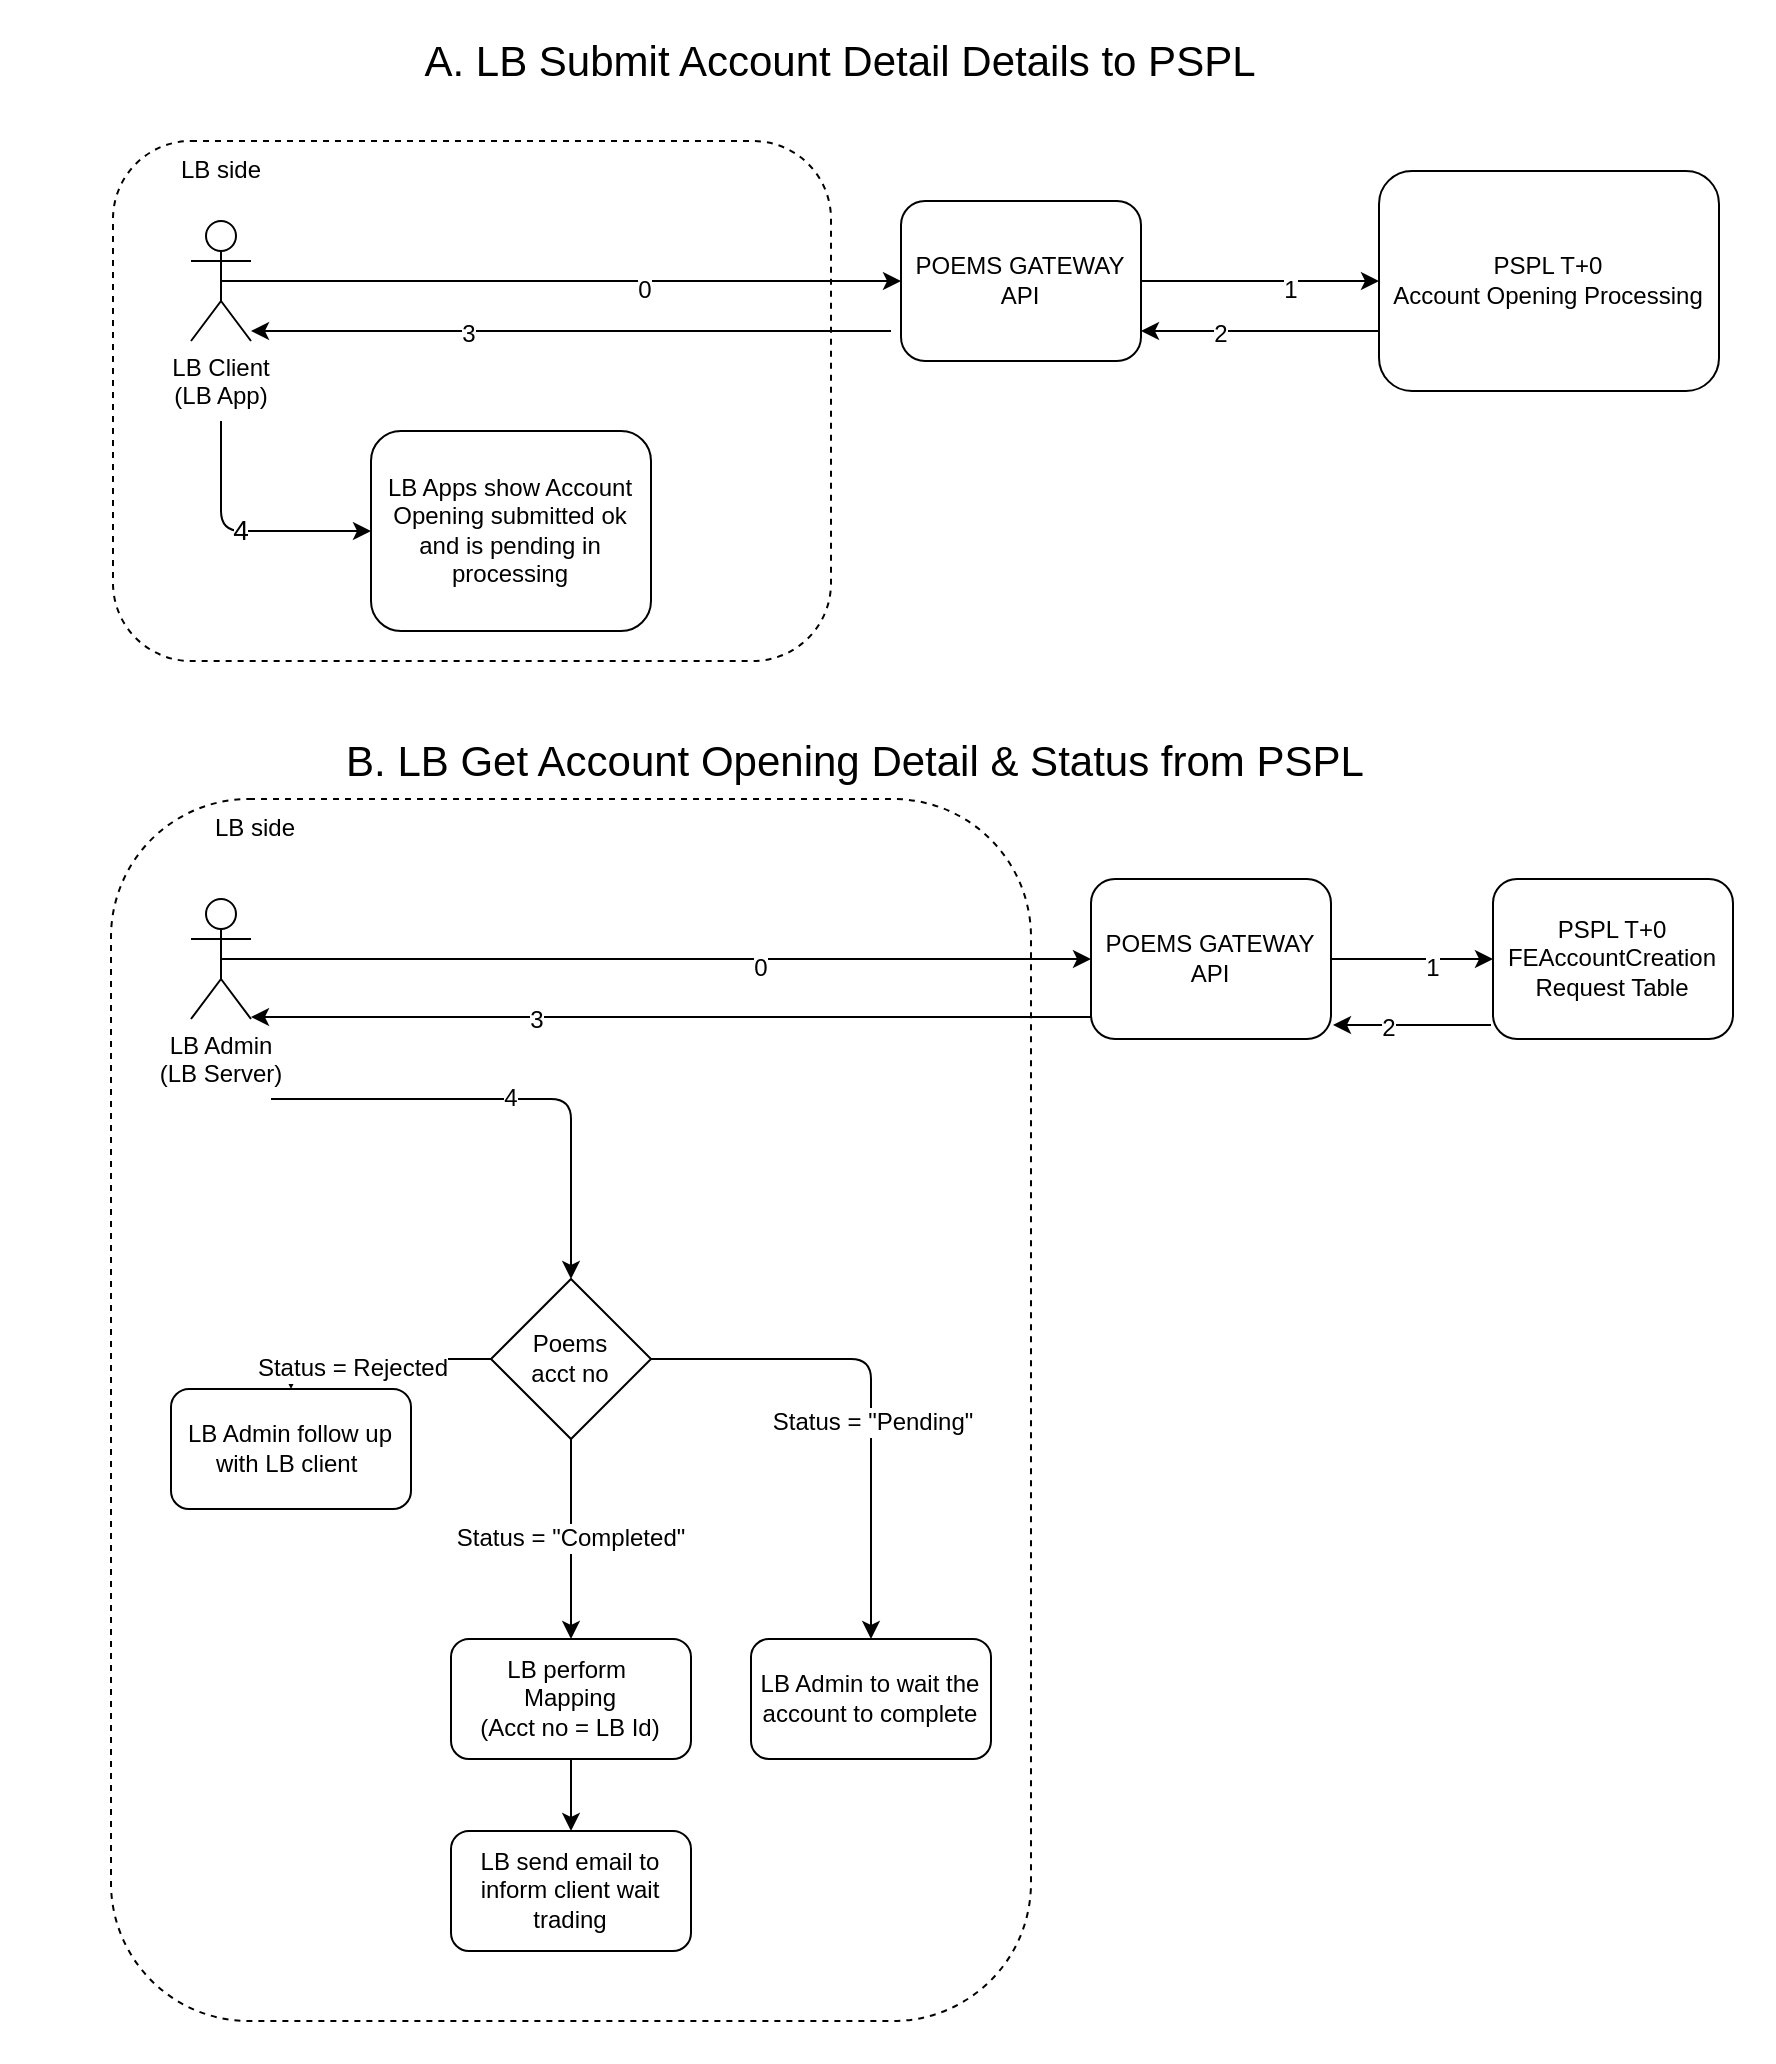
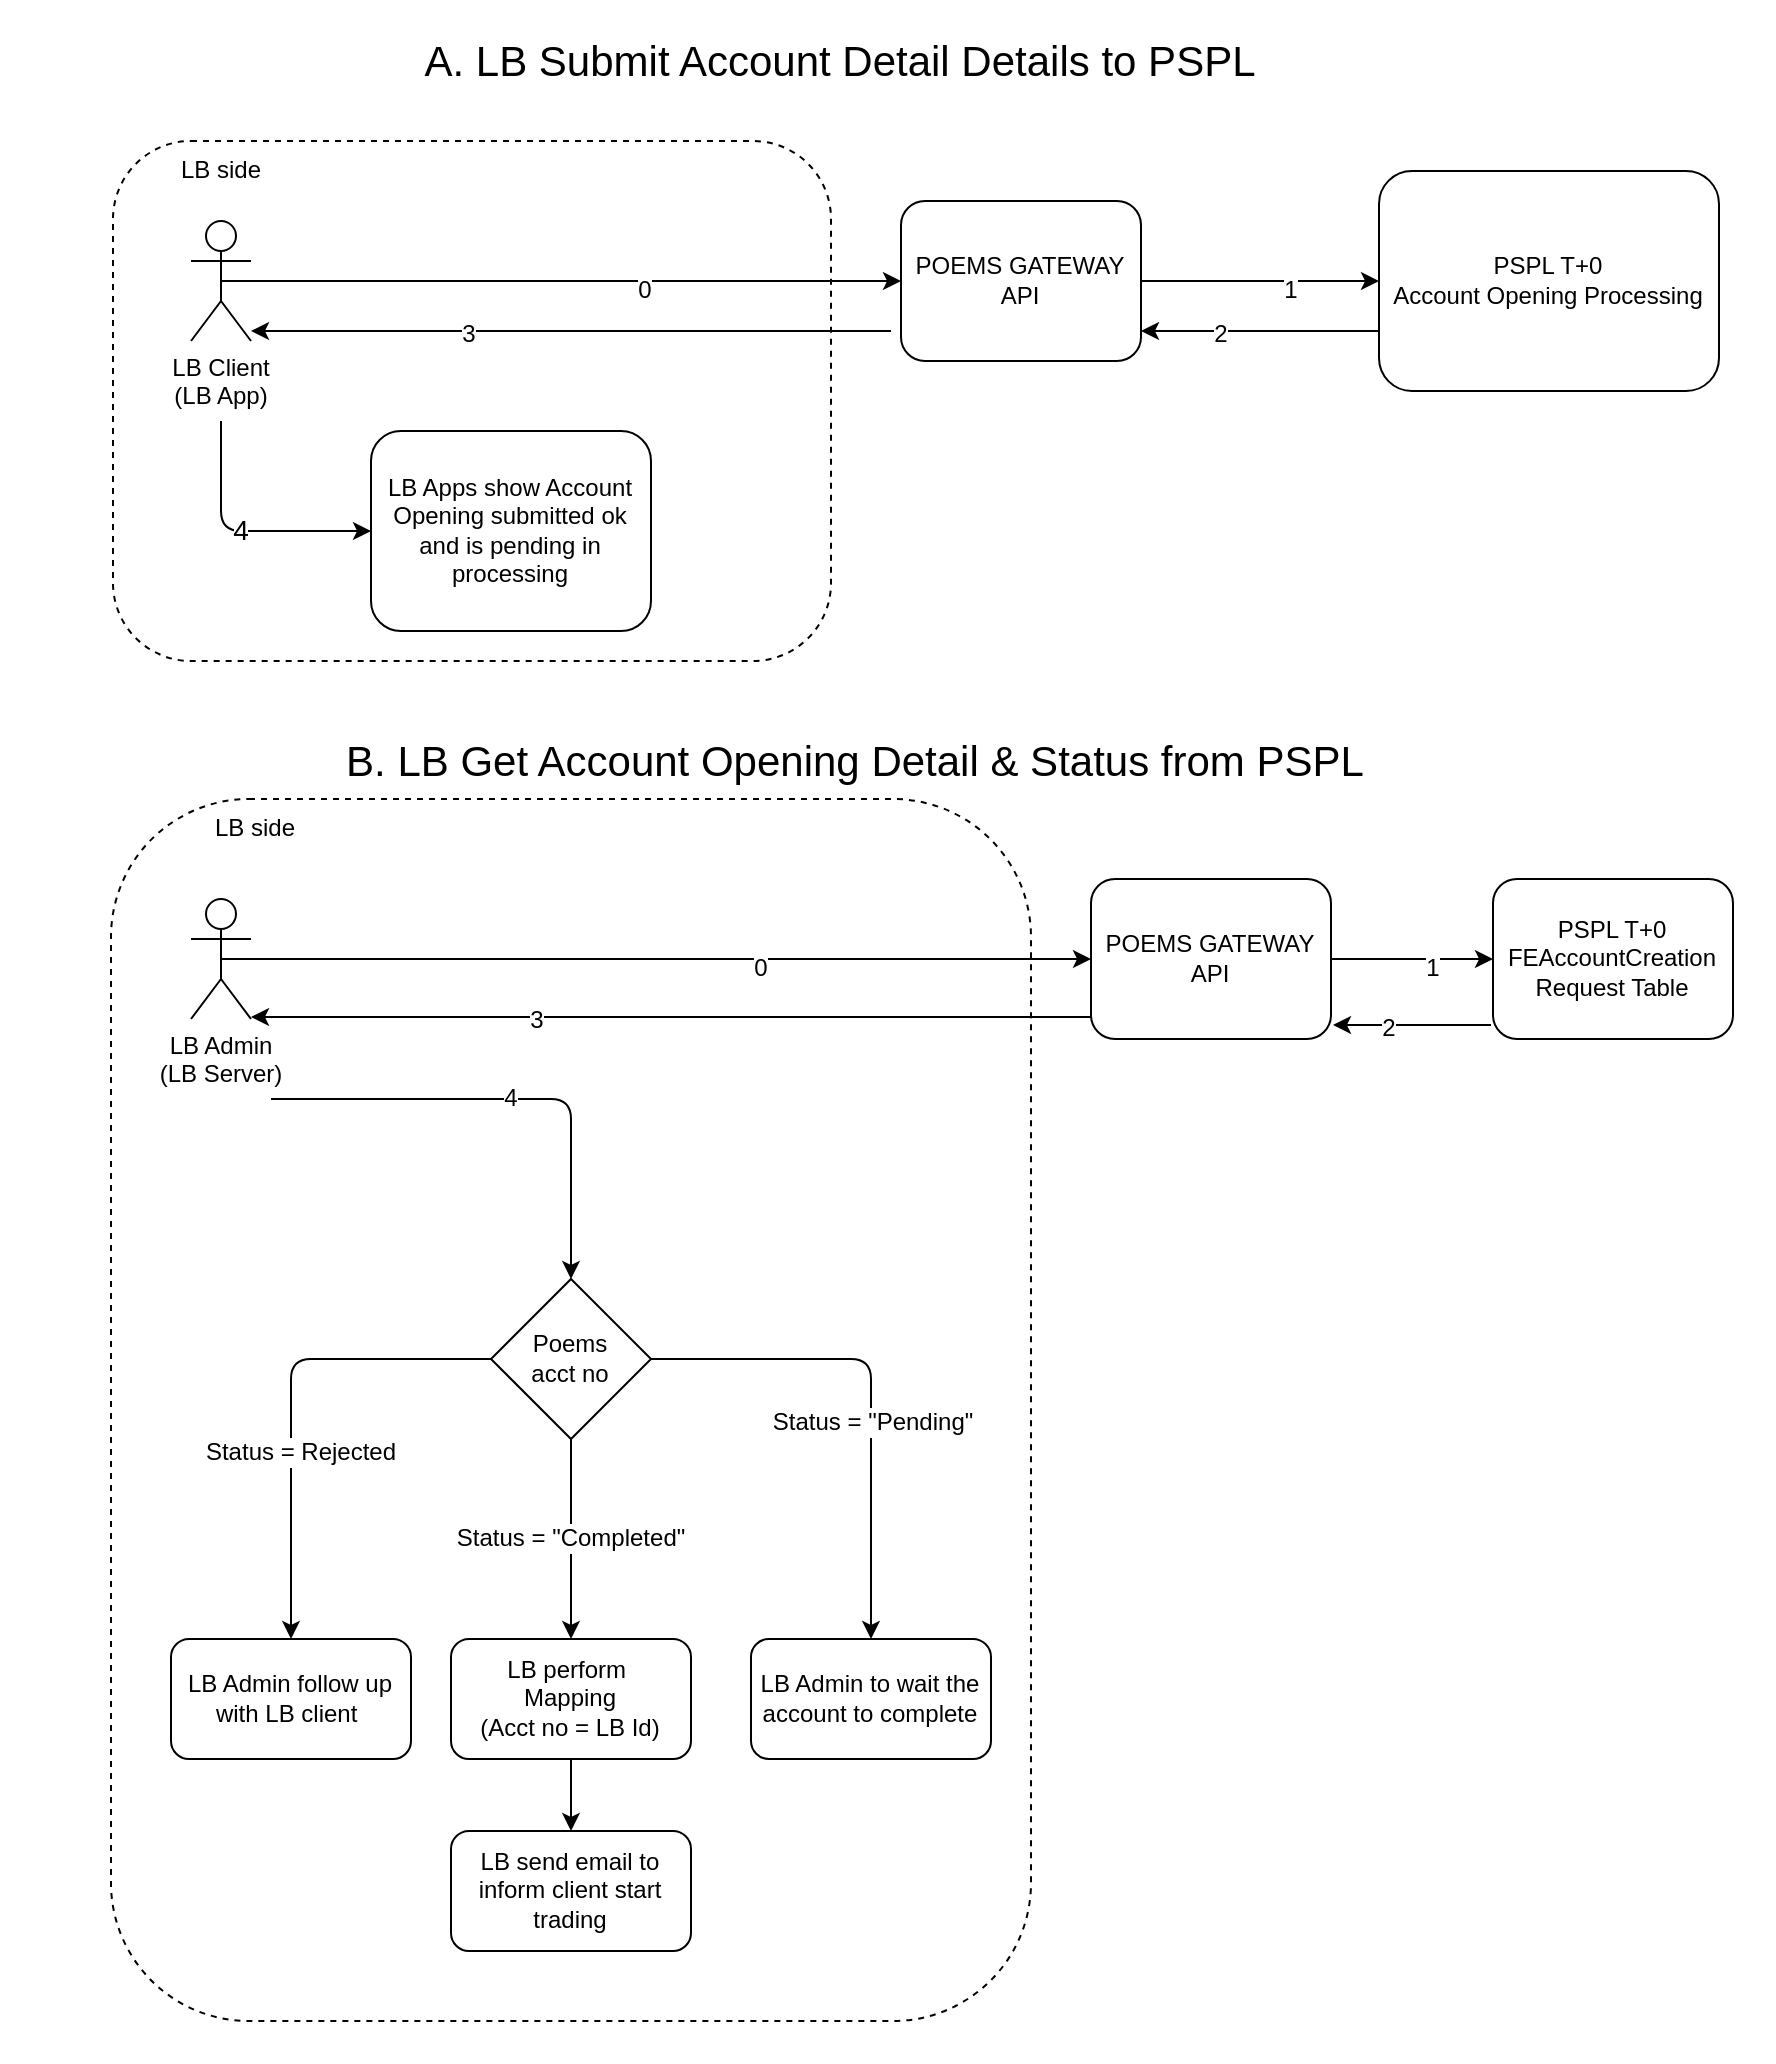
node "LB Admin follow up with LB client": moved (291, 1449) -> (291, 1699)
node "LB send email to inform client wait trading": label "LB send email to inform client wait trading" -> "LB send email to inform client start trading"
